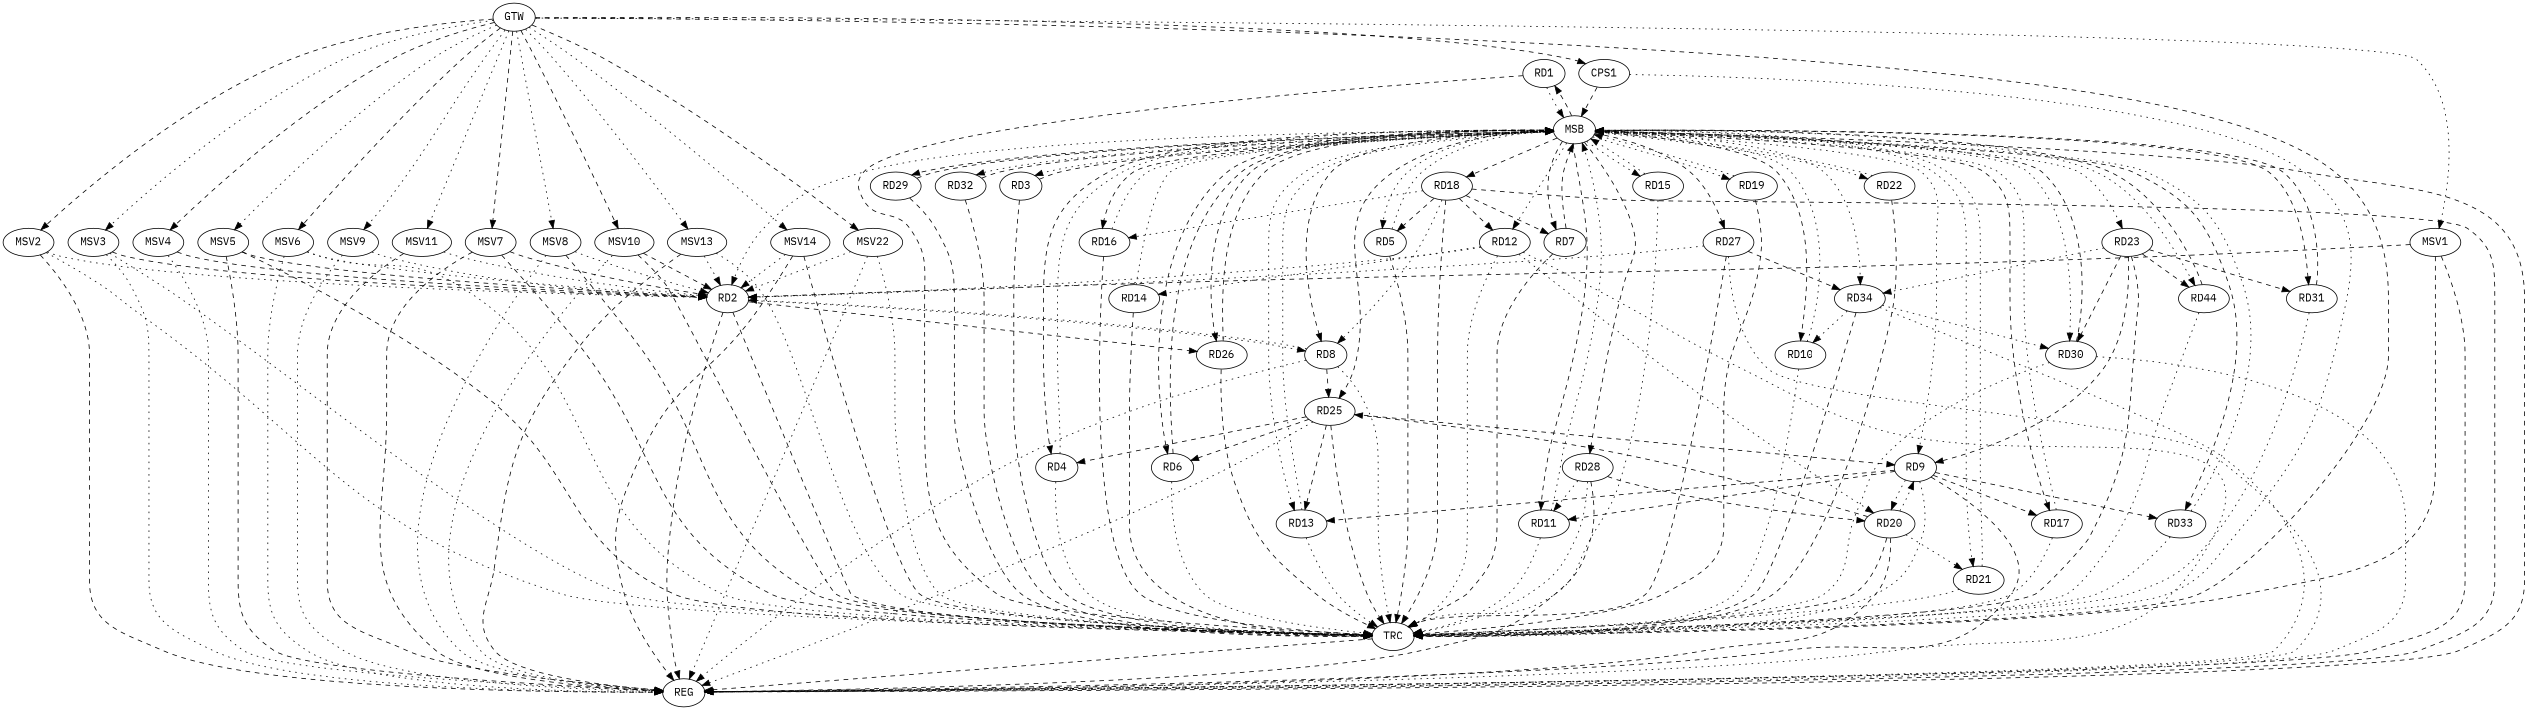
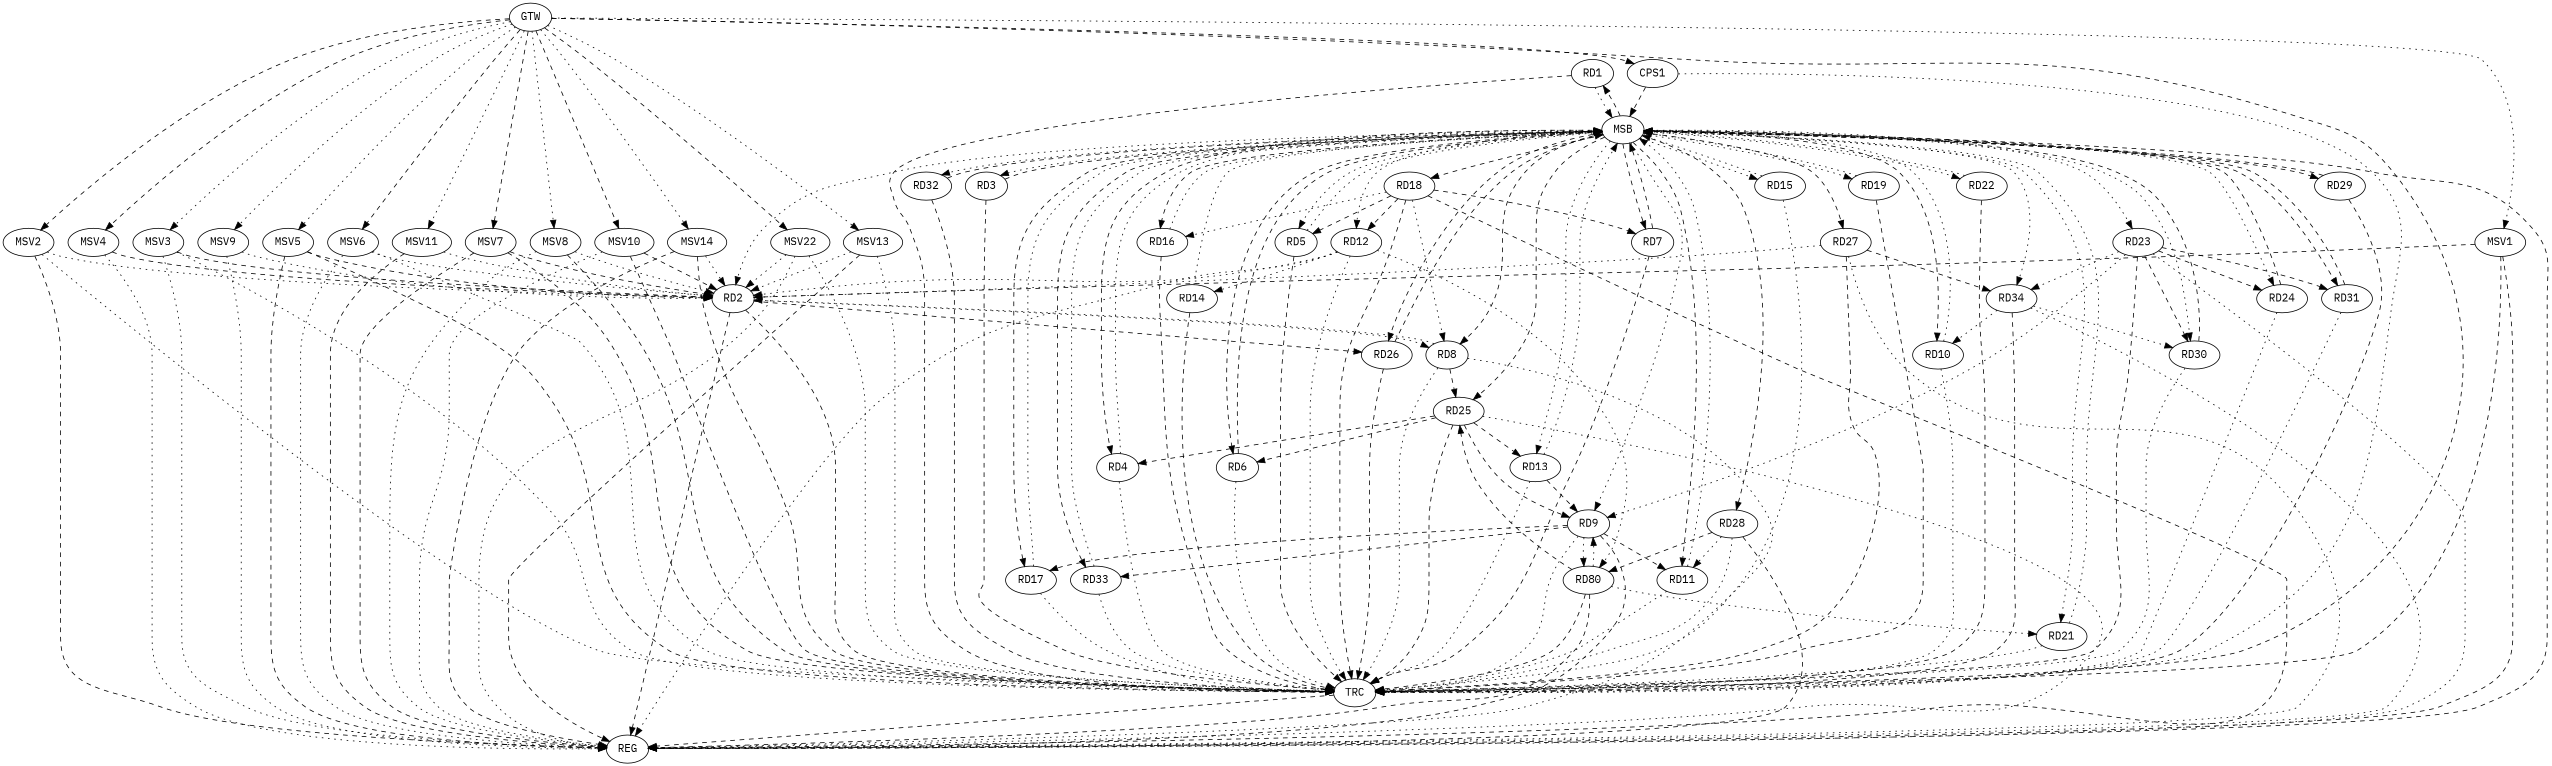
node "RD44": label "RD44" -> "RD24"
edge "RD23" -> "RD9": style dashed -> dotted
edge "RD9" -> "RD13": reversed
node "RD20": label "RD20" -> "RD80"
edge "RD30" -> "REG": now "RD23" -> "REG"
